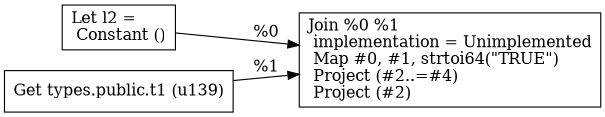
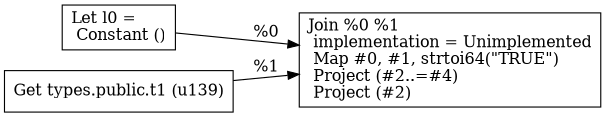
node "Let l2 = Constant ()": label "Let l2 = Constant ()" -> "Let l0 = Constant ()"
